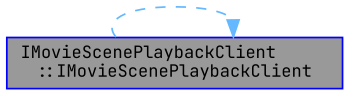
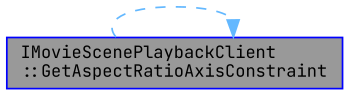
node "IMovieScenePlaybackClient ::IMovieScenePlaybackClient": label "IMovieScenePlaybackClient ::IMovieScenePlaybackClient" -> "IMovieScenePlaybackClient ::GetAspectRatioAxisConstraint"
